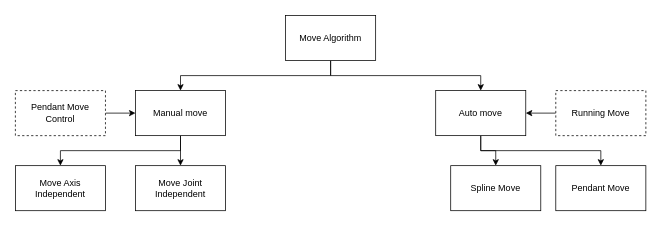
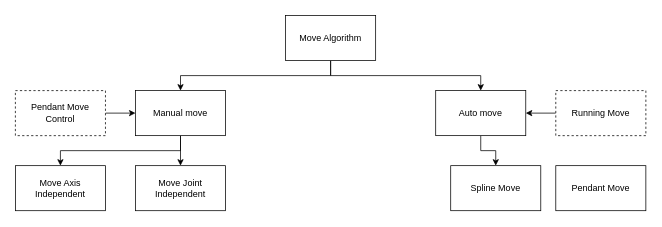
edge "Auto move" -> "Pendant Move": removed
